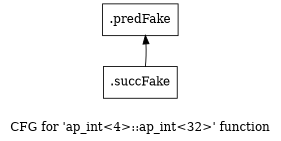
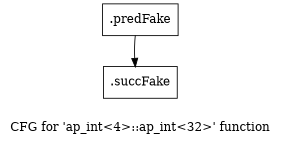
edge ".succFake" -> ".predFake": reversed
